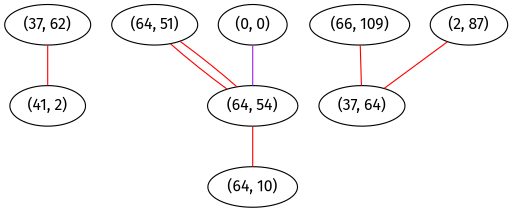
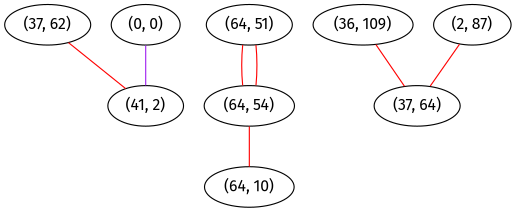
node "(66, 109)": label "(66, 109)" -> "(36, 109)"
edge "(0, 0)" -- "(64, 54)": now "(0, 0)" -- "(41, 2)"
